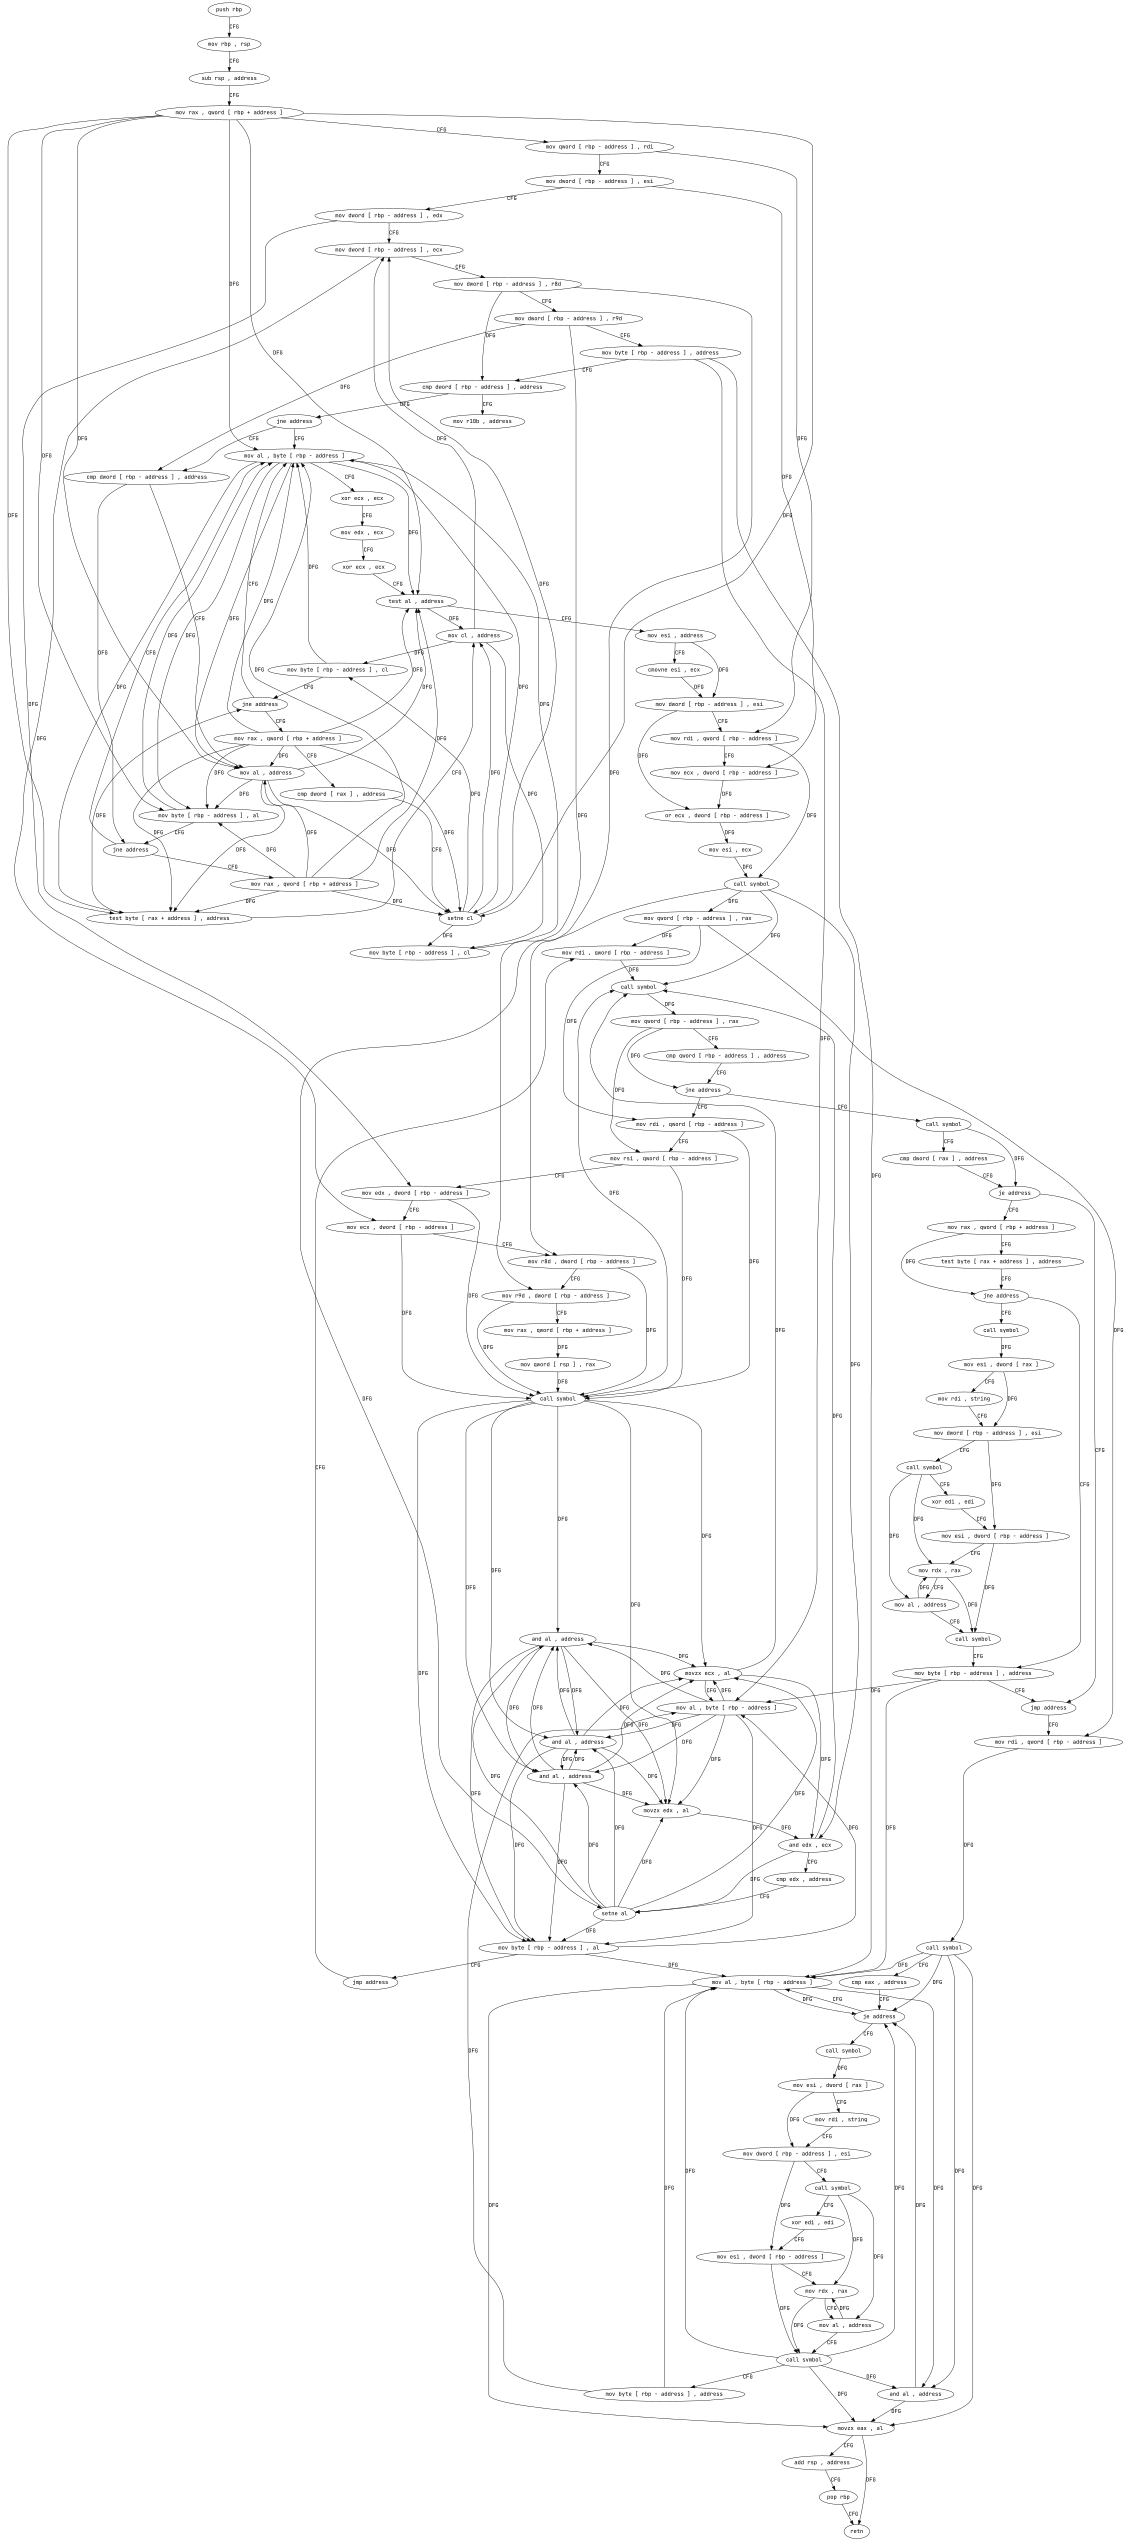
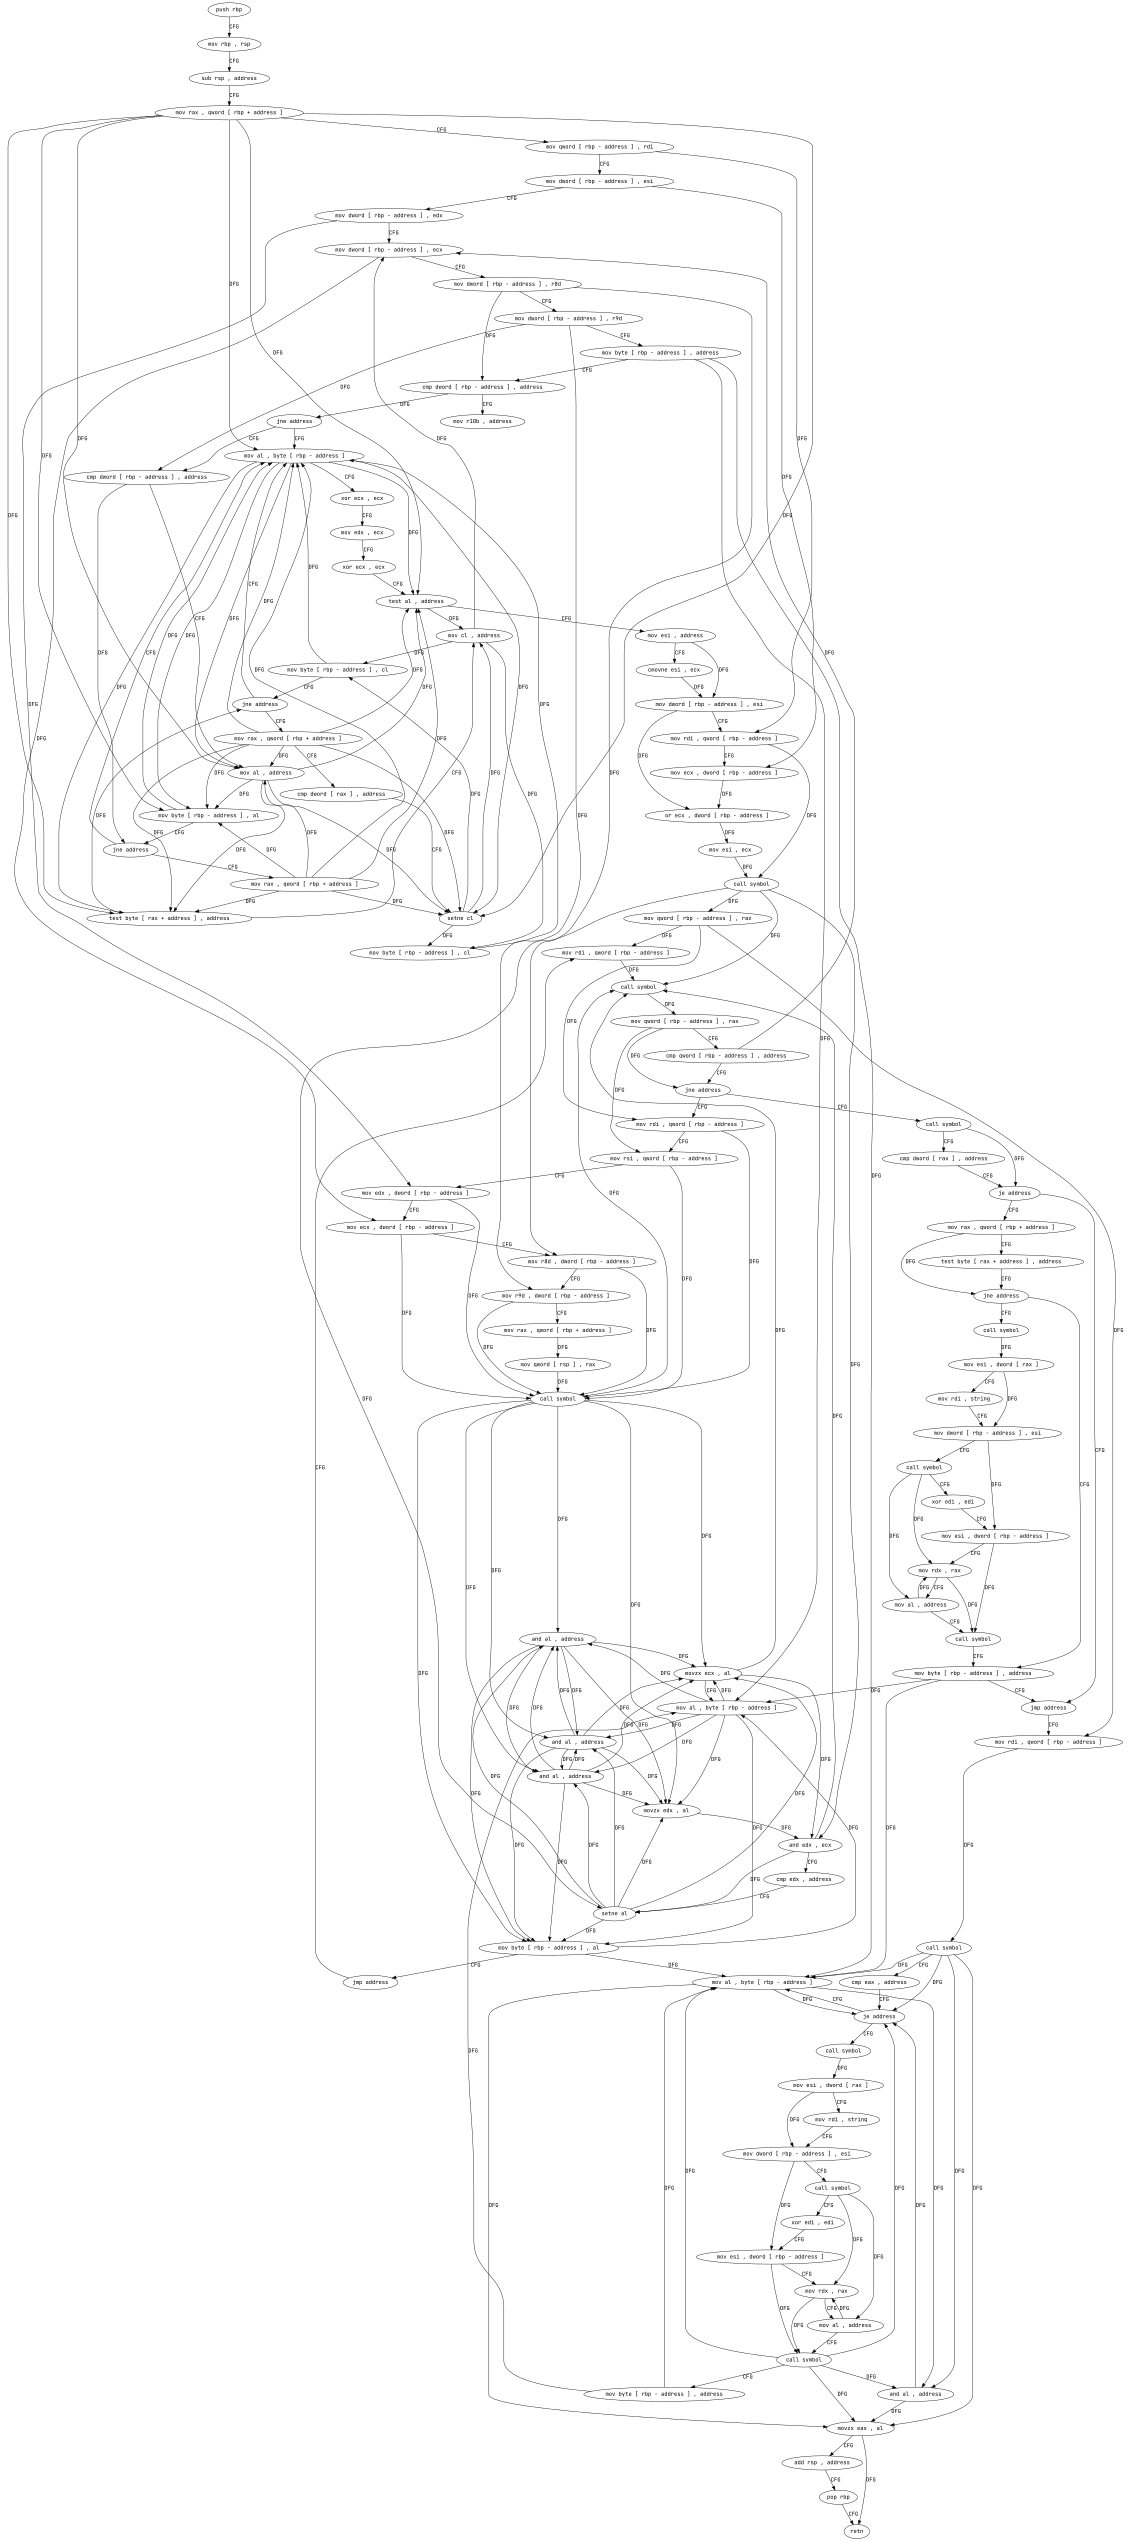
edge "setne cl" -> "mov dword [ rbp - address ] , ecx": now "cmp qword [ rbp - address ] , address" -> "mov dword [ rbp - address ] , ecx"
